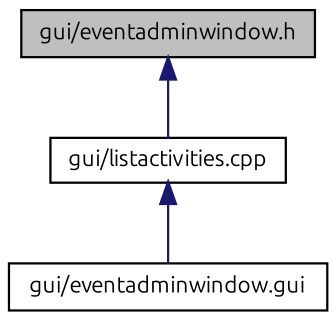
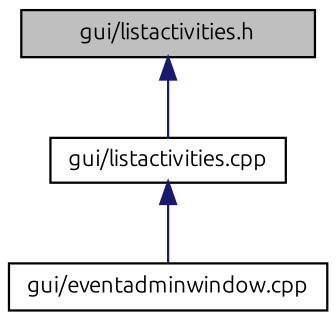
node "gui/eventadminwindow.h": label "gui/eventadminwindow.h" -> "gui/listactivities.h"
node "gui/eventadminwindow.gui": label "gui/eventadminwindow.gui" -> "gui/eventadminwindow.cpp"
